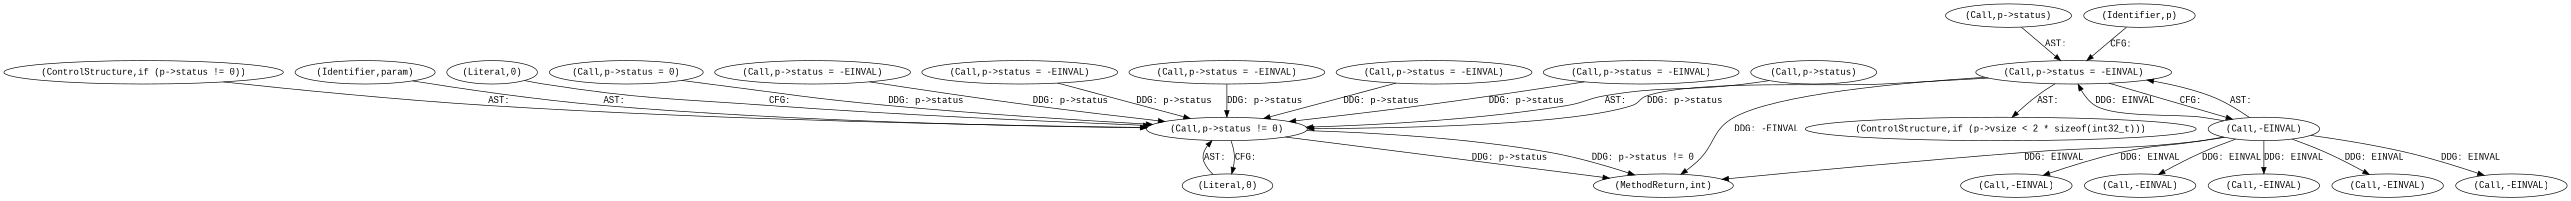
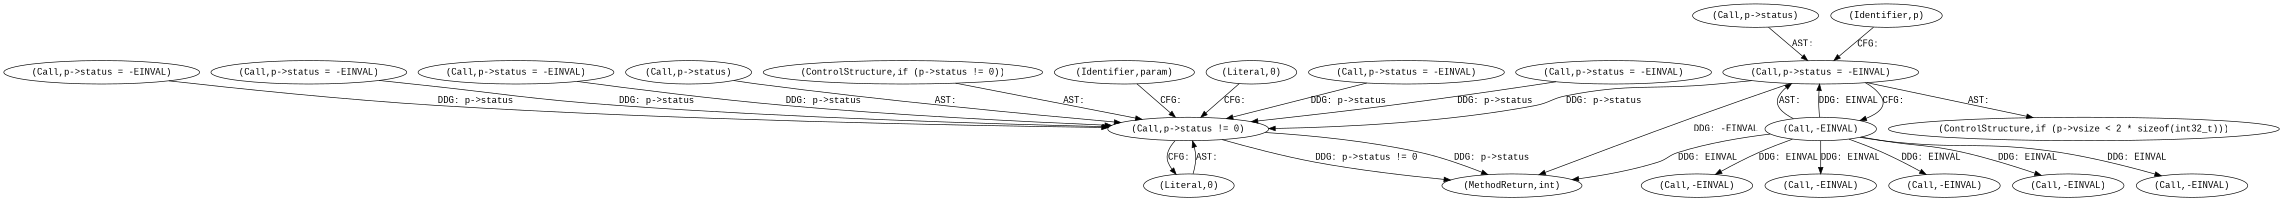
node "(Call,p->status = 0)": removed
edge "(Identifier,param)" -> "(Call,p->status != 0)": label "AST: " -> "CFG: "
